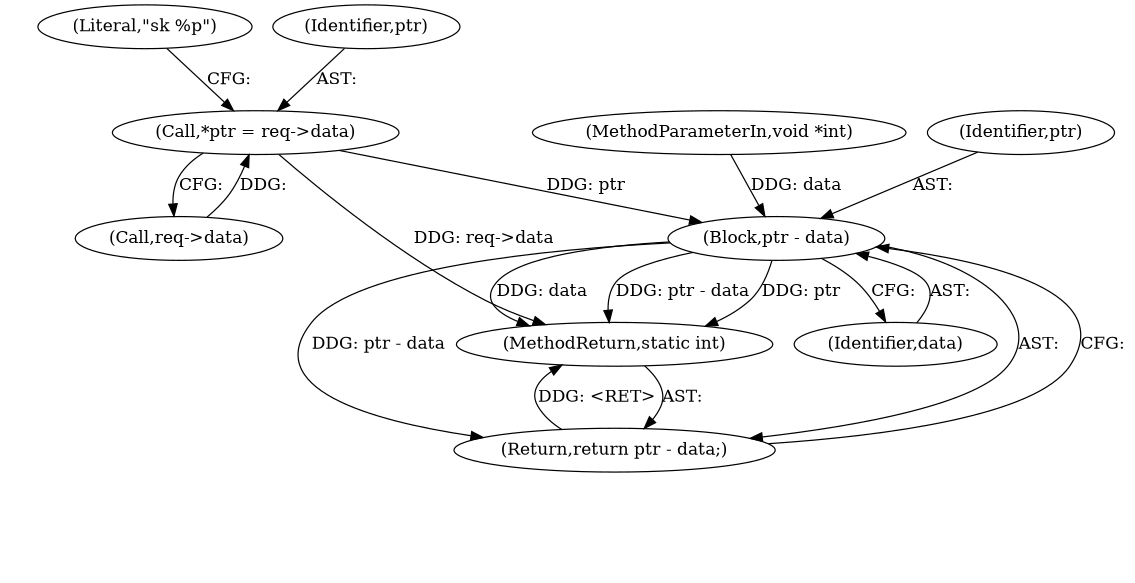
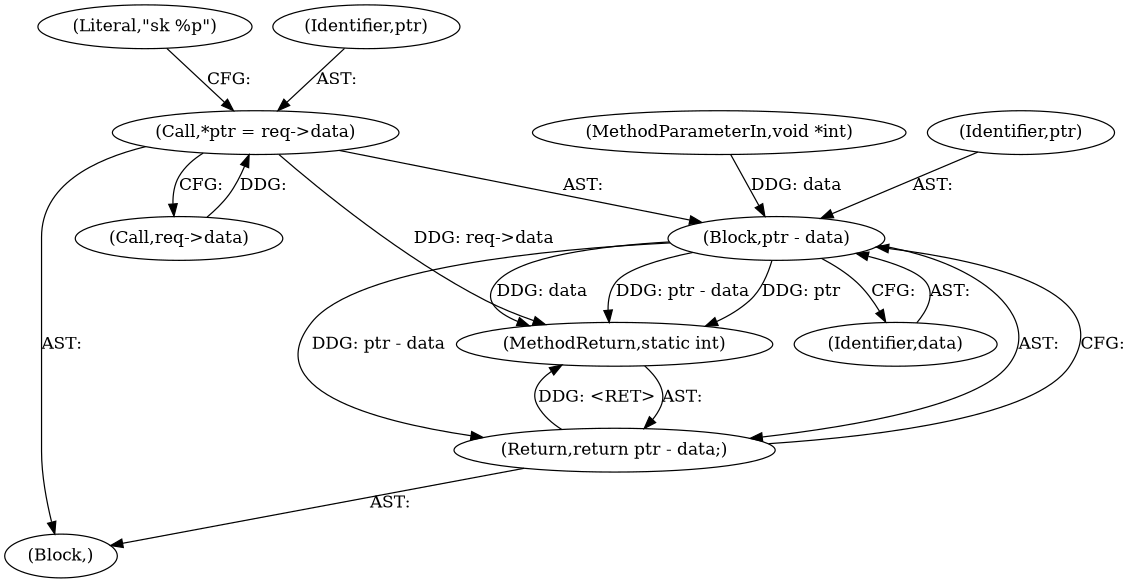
edge "(Call,*ptr = req->data)" -> "(Block,ptr - data)": label "DDG: ptr" -> "AST: "
node "(Block,)": added
